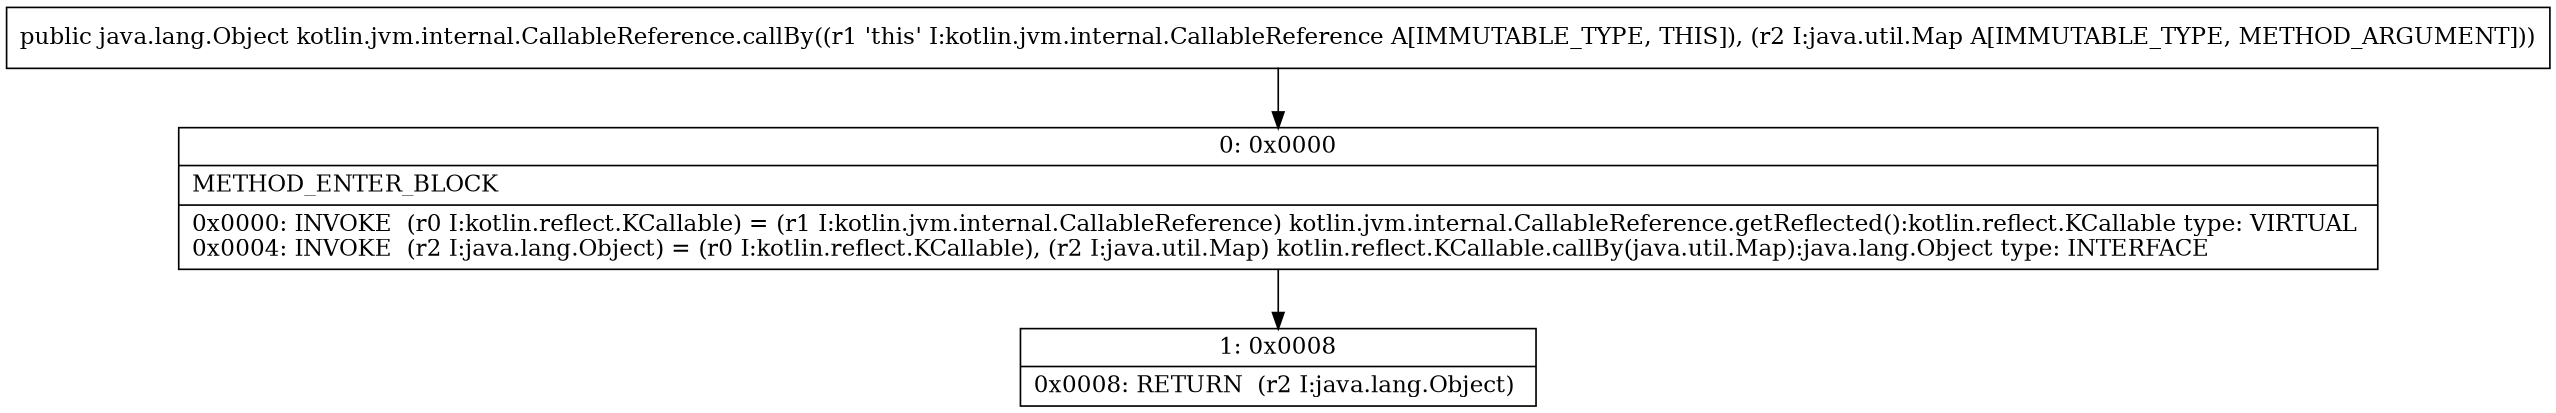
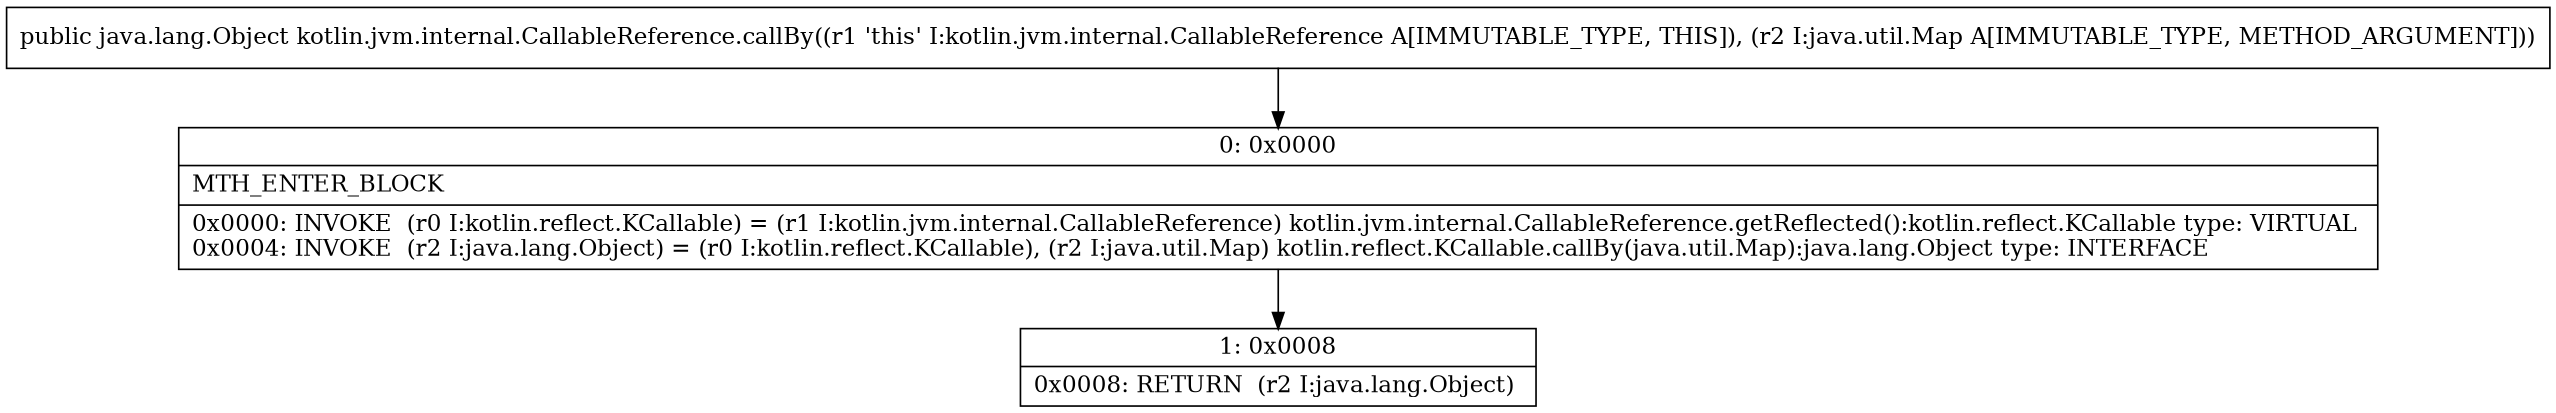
node "0: 0x0000": text "METHOD_ENTER_BLOCK" -> "MTH_ENTER_BLOCK"
